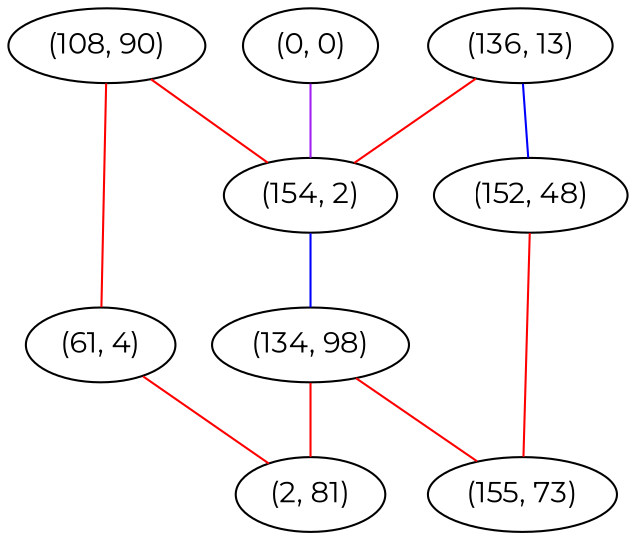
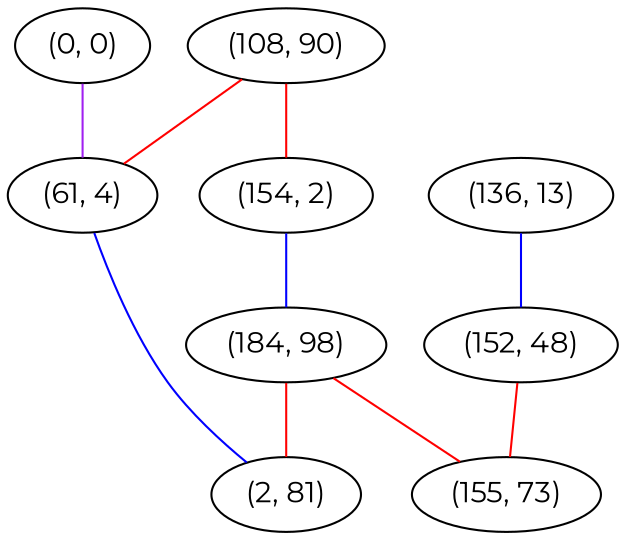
edge "(0, 0)" -- "(154, 2)": now "(0, 0)" -- "(61, 4)"
edge "(136, 13)" -- "(154, 2)": removed
node "(134, 98)": label "(134, 98)" -> "(184, 98)"
edge "(61, 4)" -- "(2, 81)": color red -> blue
